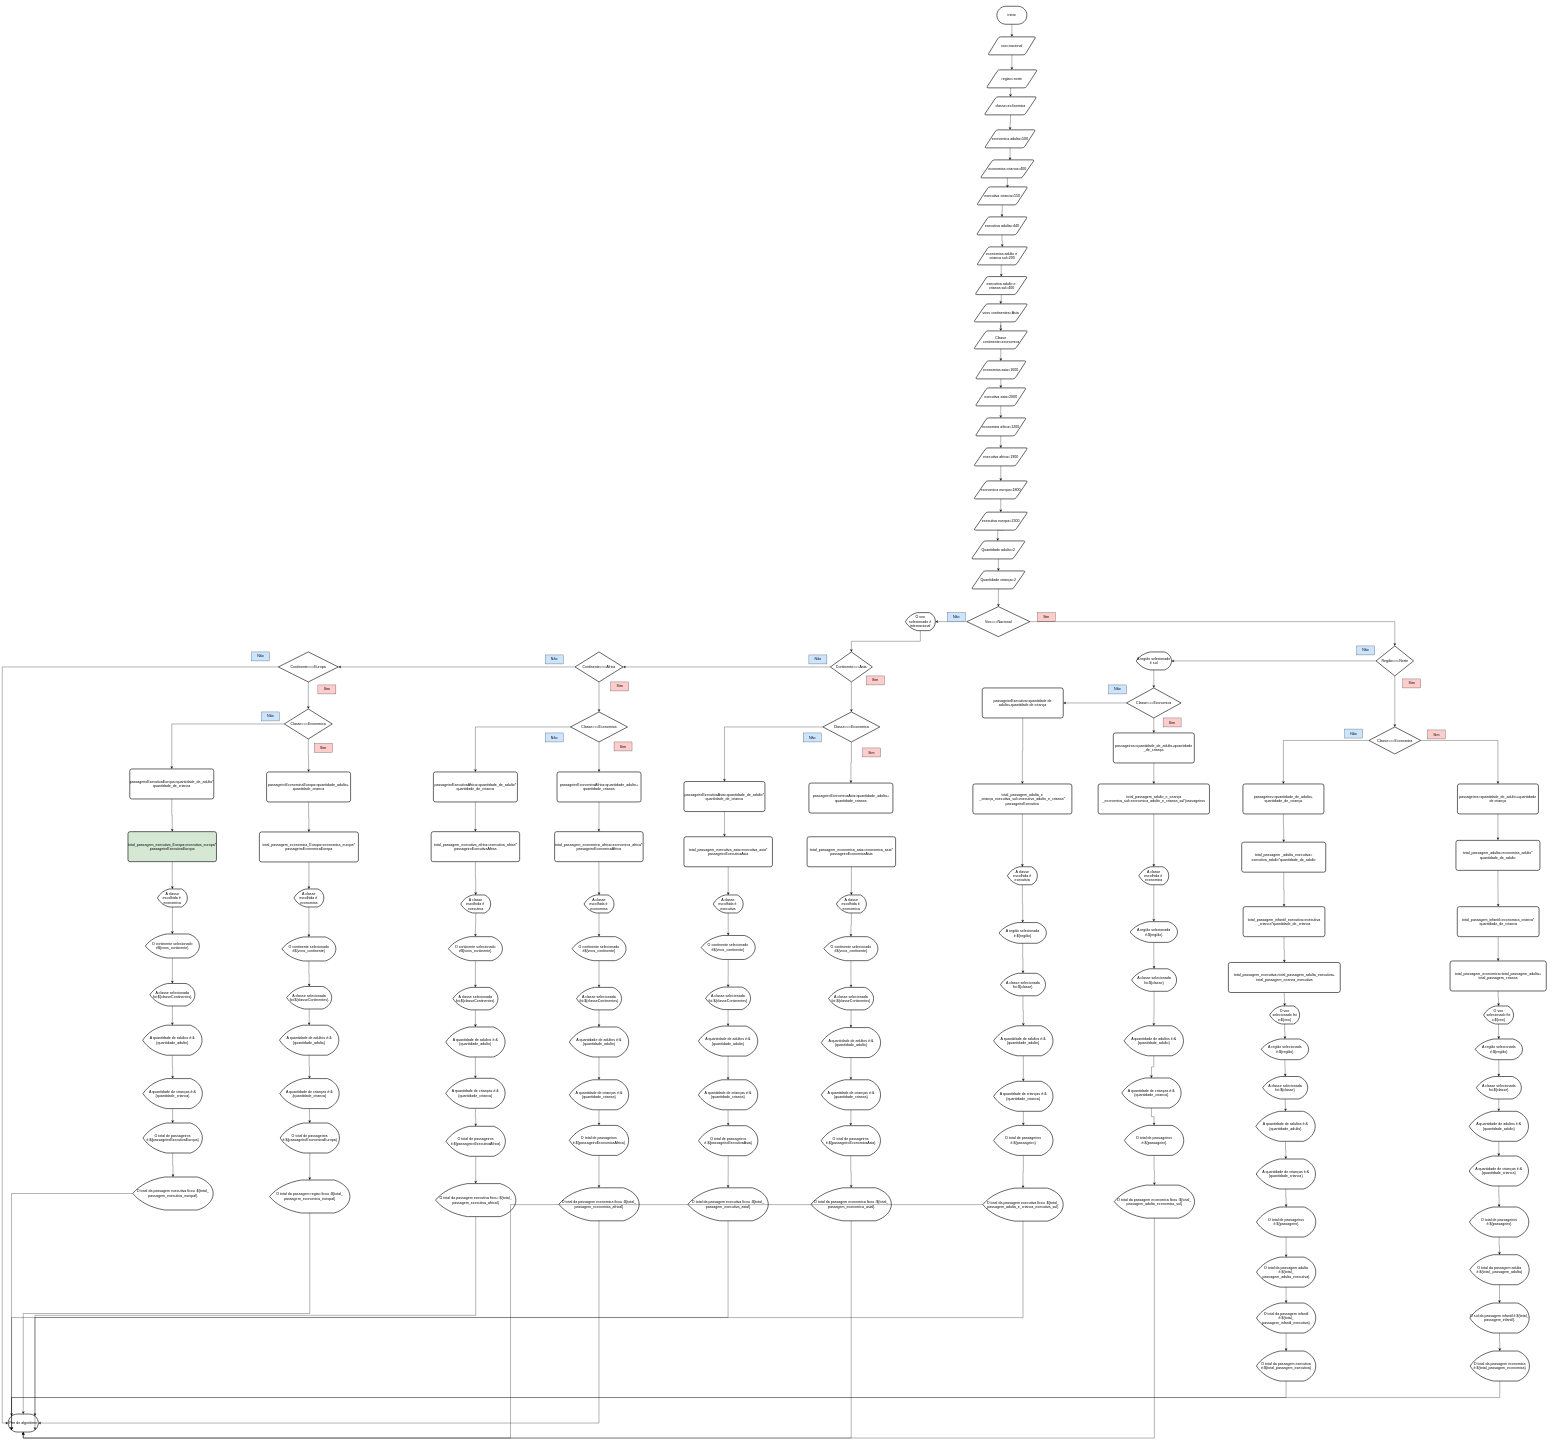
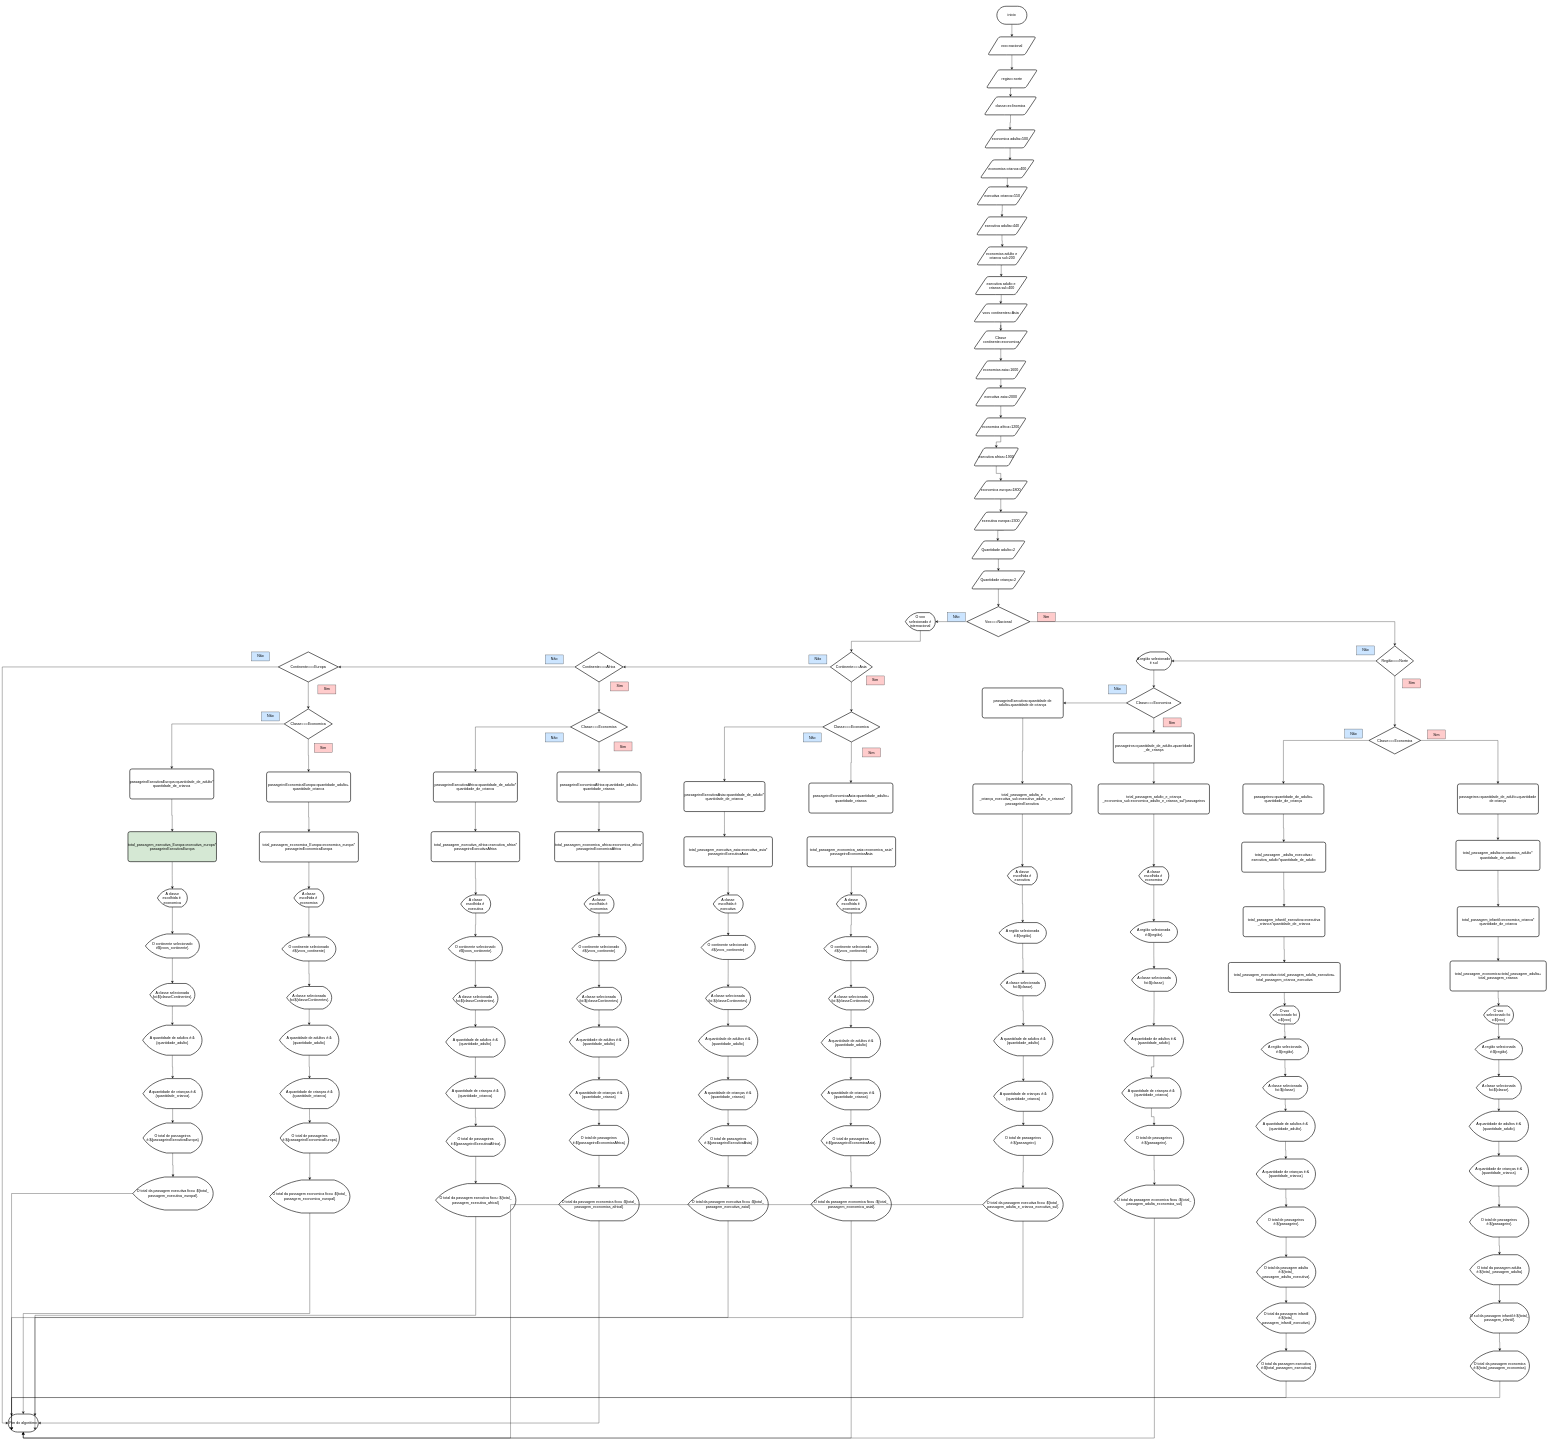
node "executiva africa=1900": size 54x18 -> 45x18
node "O total da passagem regiao ficou :${total_ passagem_economica_europal}": label "O total da passagem regiao ficou :${total_ passagem_economica_europal}" -> "O total da passagem economica ficou :${total_ passagem_economica_europal}"
